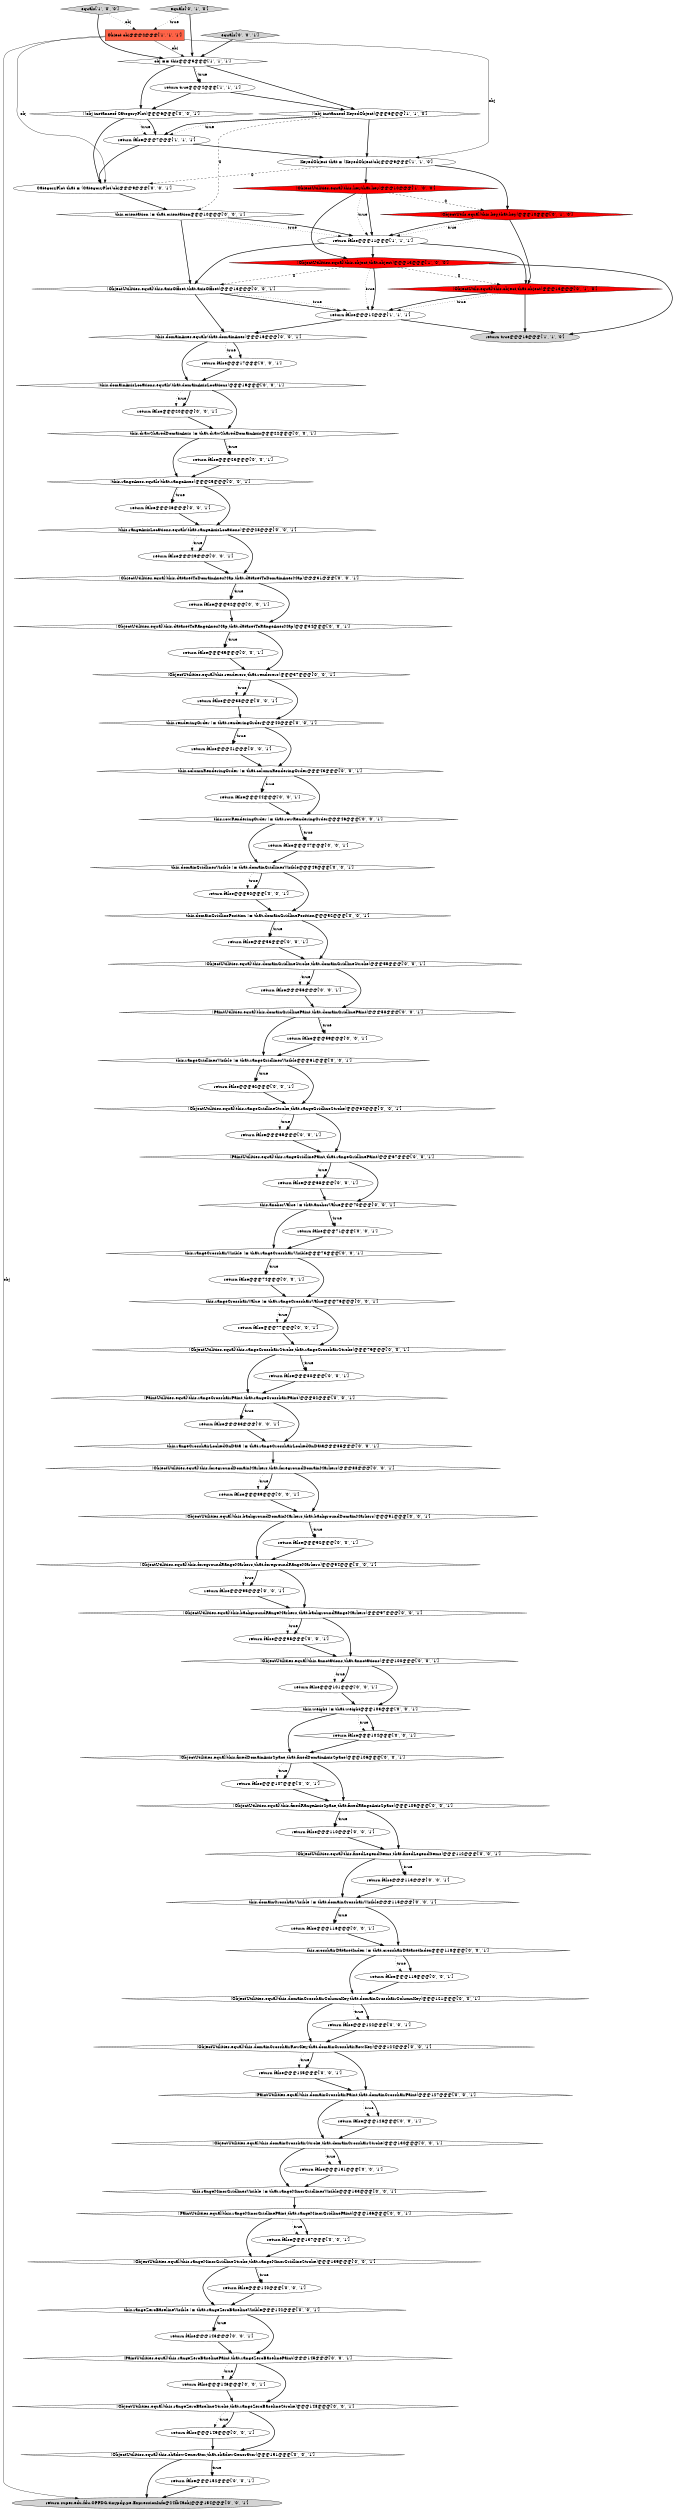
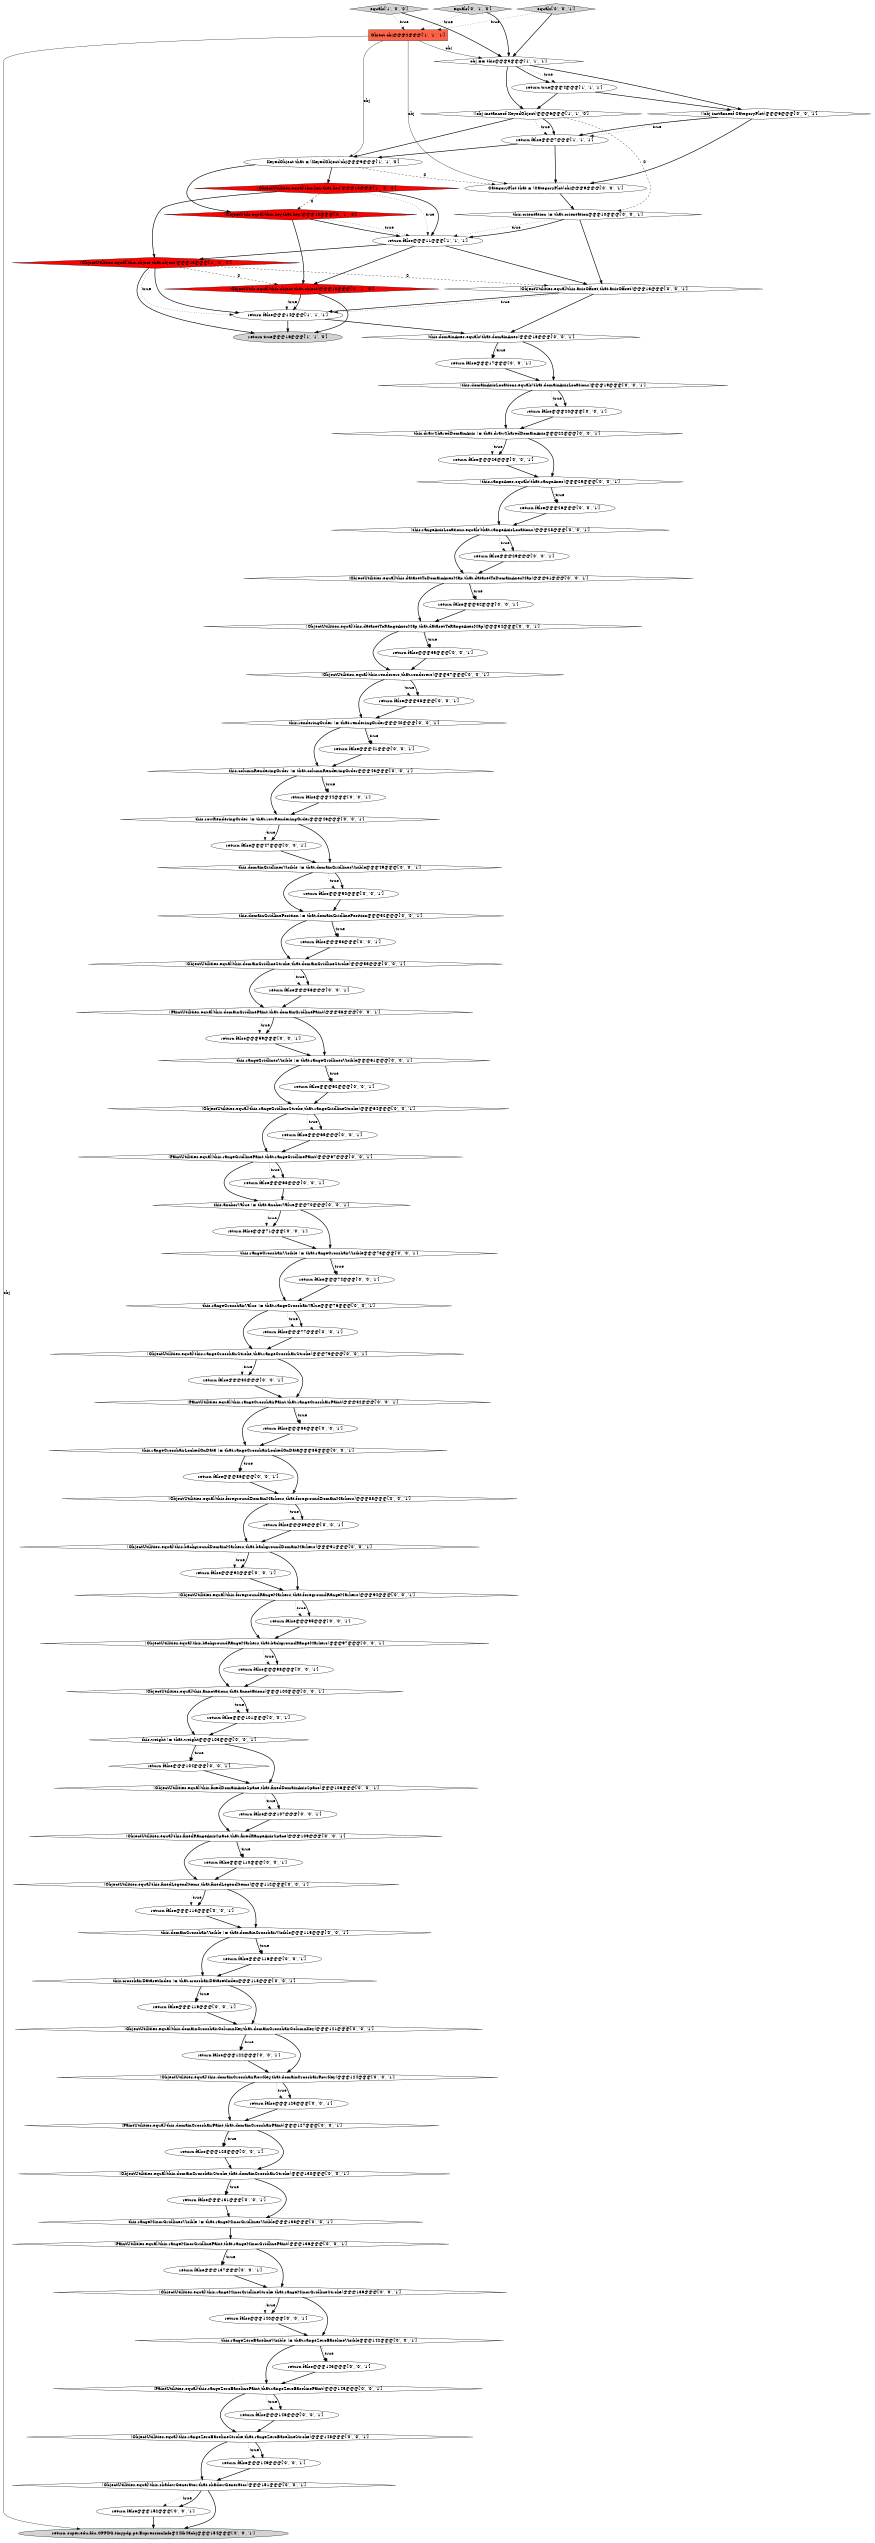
edge "equals['0', '0', '1']" -> "Object obj@@@2@@@['1', '1', '1']": added, label "true"
edge "equals['1', '0', '0']" -> "Object obj@@@2@@@['1', '1', '1']": label "obj" -> "true"
node "return false@@@86@@@['0', '0', '1']": added
